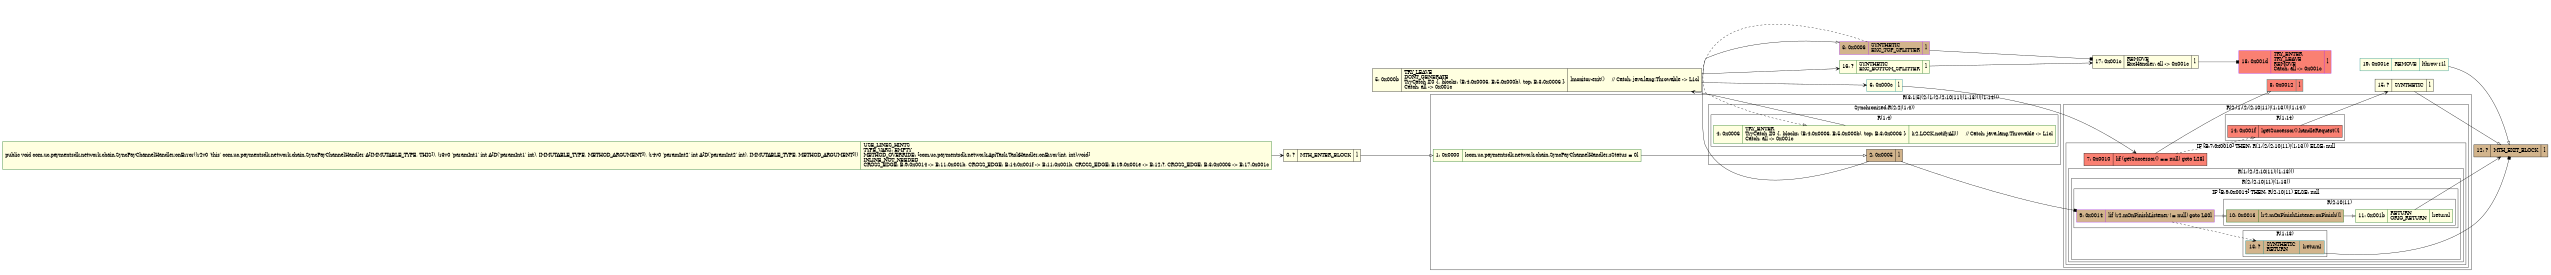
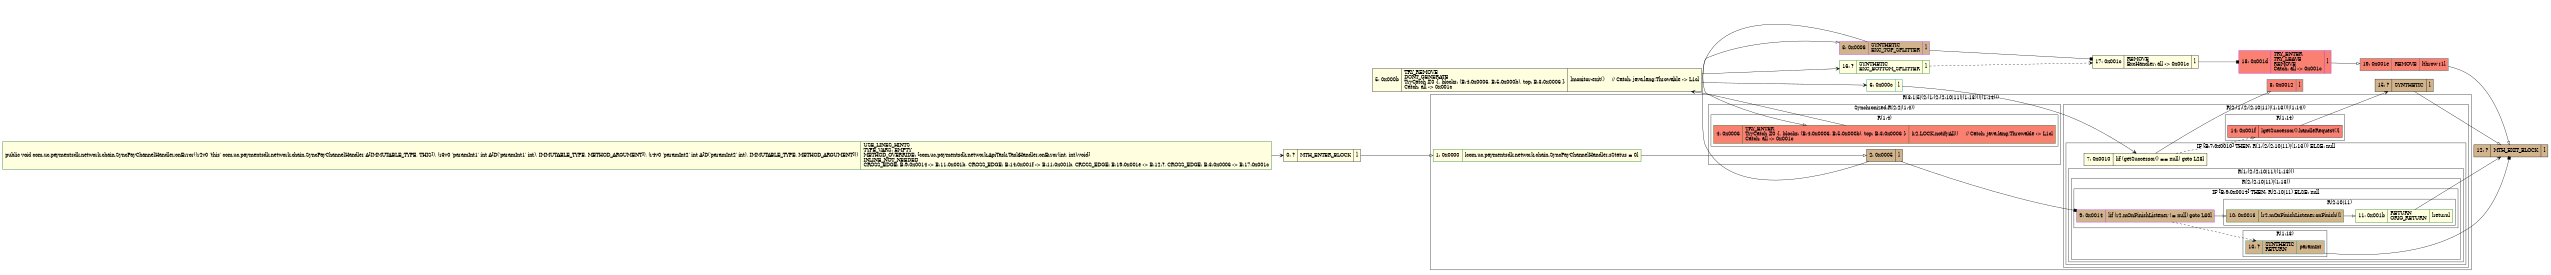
edge "3: 0x0006" -> "4: 0x0006": style dashed -> solid
edge "18: 0x001d" -> "19: 0x001e": added
edge "16: ?" -> "17: 0x001c": style solid -> dashed
node "19: 0x001e": fillcolor lightyellow -> salmon
node "5: 0x000b": text "TRY_LEAVE" -> "TRY_REMOVE"
node "15: ?": fillcolor lightyellow -> tan
node "4: 0x0006": fillcolor lightyellow -> salmon
node "7: 0x0010": fillcolor salmon -> lightyellow
node "13: ?": text "lreturnl" -> "paramInt"
